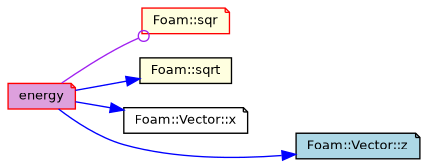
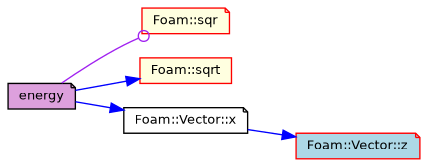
node "Foam::sqrt": color black -> red
node "energy": color red -> black
node "Foam::Vector::z": color black -> red
edge "energy" -> "Foam::Vector::z": now "Foam::Vector::x" -> "Foam::Vector::z"
